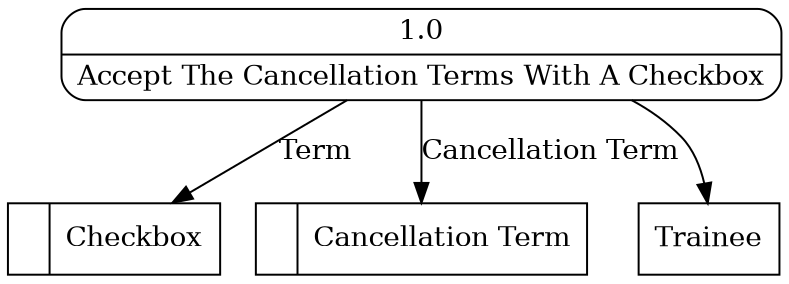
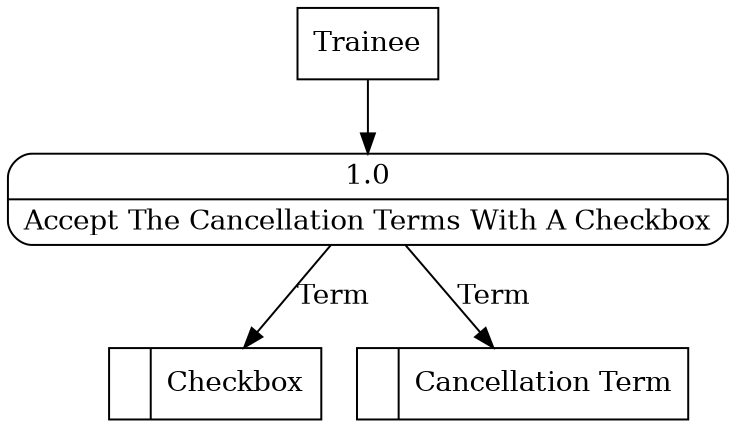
edge "1.0" -> "Trainee": reversed
edge "1.0" -> "Cancellation Term": label "Cancellation Term" -> "Term"
